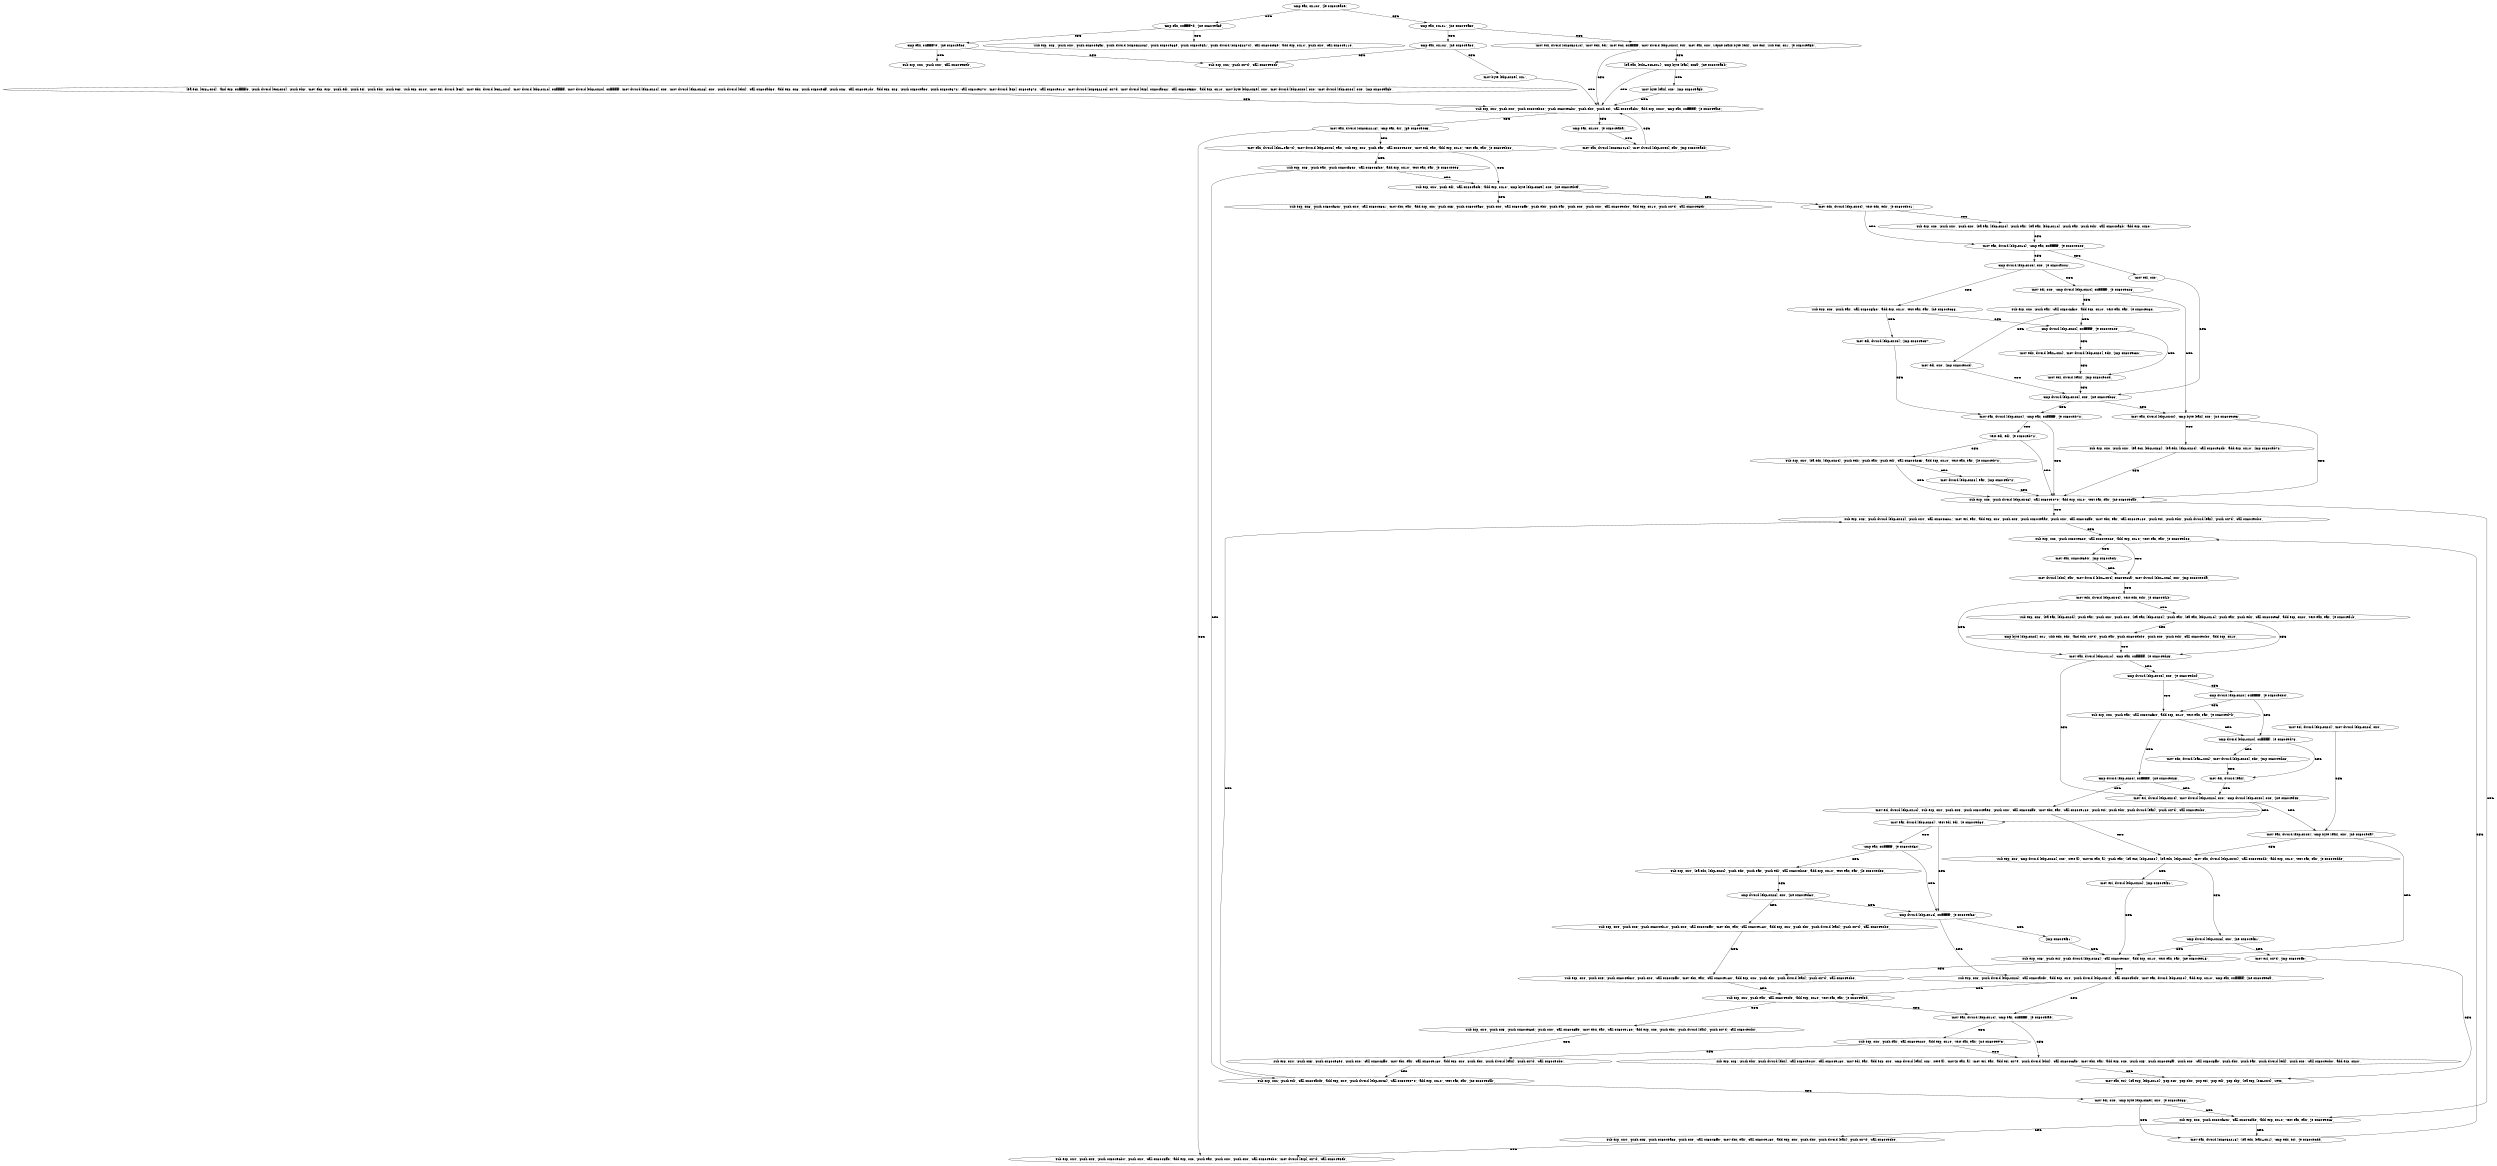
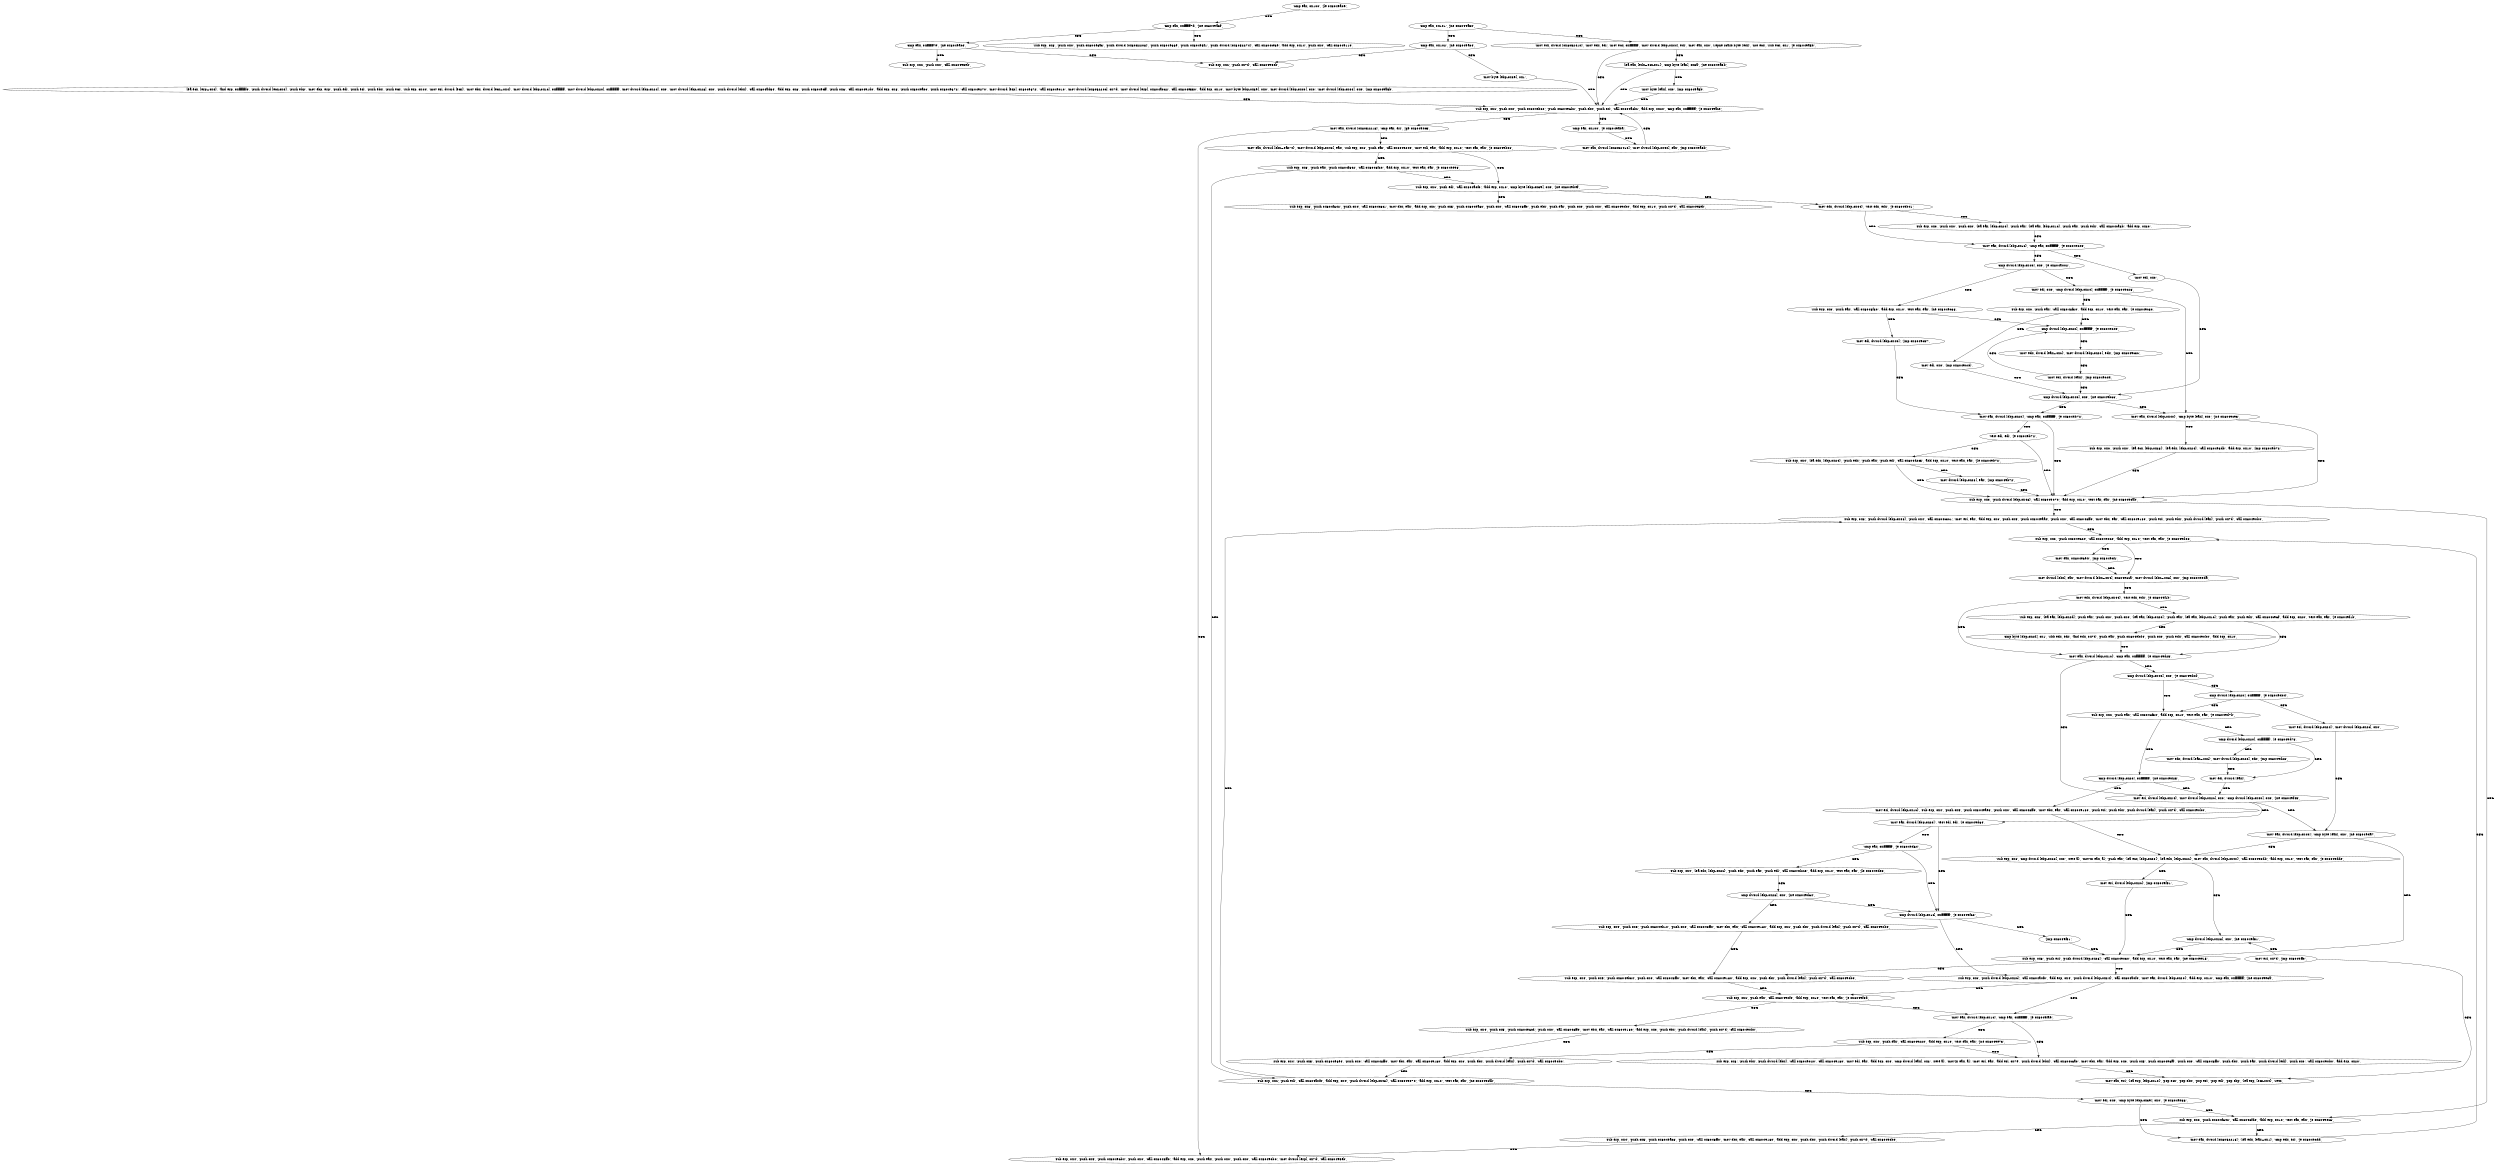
edge "'cmp eax, 0x100', 'jle 0x8049a09'," -> "'cmp eax, 0x101', 'jne 0x8049a50',": removed, label "CFG"
edge "'cmp dword [ebp-0x20], 0xffffffff', 'je 0x8049c40'," -> "'mov edi, dword [eax]', 'jmp 0x8049c4d',": reversed
edge "'cmp dword [ebp-0x20], 0xffffffff', 'je 0x8049d0d'," -> "'cmp dword [ebp-0x20], 0xffffffff', 'je 0x8049d73',": now "'cmp dword [ebp-0x20], 0xffffffff', 'je 0x8049d0d'," -> "'mov esi, dword [ebp-0x24]', 'mov dword [ebp-0x2c], 0x0',"
edge "'cmp dword [ebp-0x28], 0x0', 'jne 0x8049f51'," -> "'mov esi, 0x7d', 'jmp 0x8049ff0',": reversed
